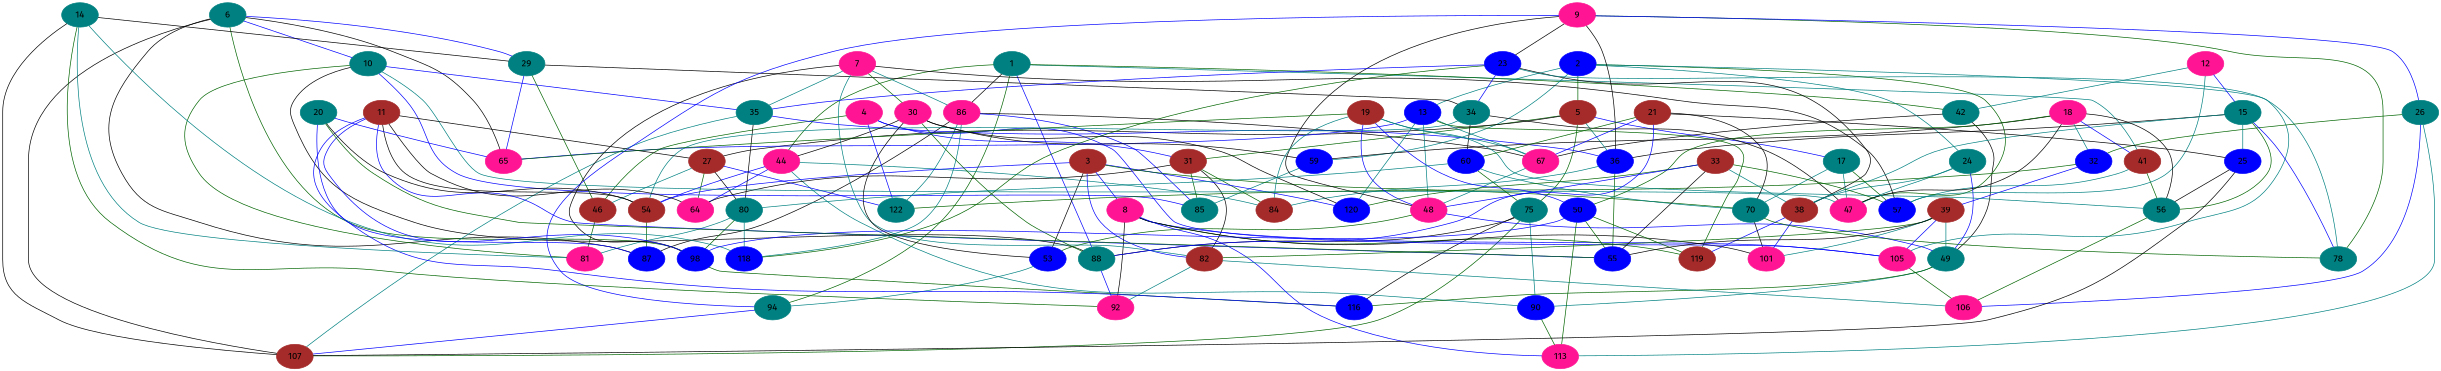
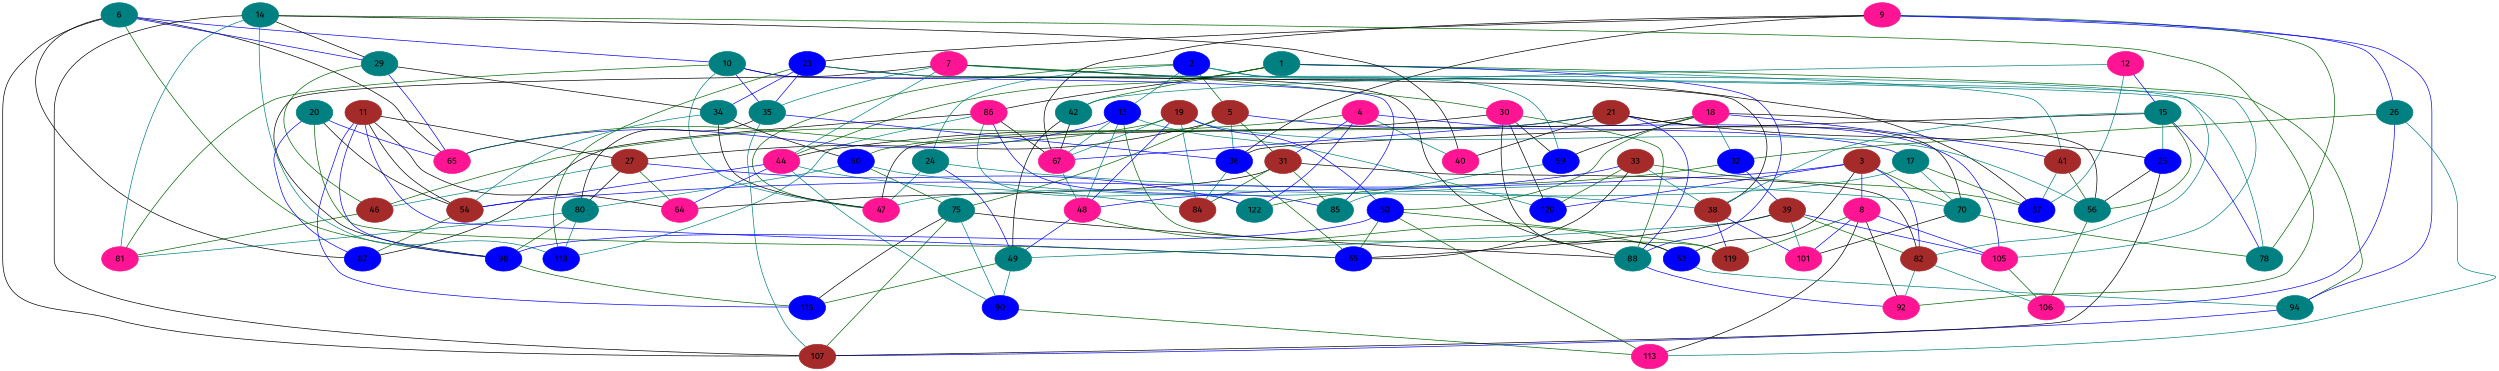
edge "9" -- "48": now "9" -- "67"
edge "7" -- "86": now "7" -- "44"
node "40": added
edge "8" -- "101": color black -> blue
edge "8" -- "113": color blue -> black
